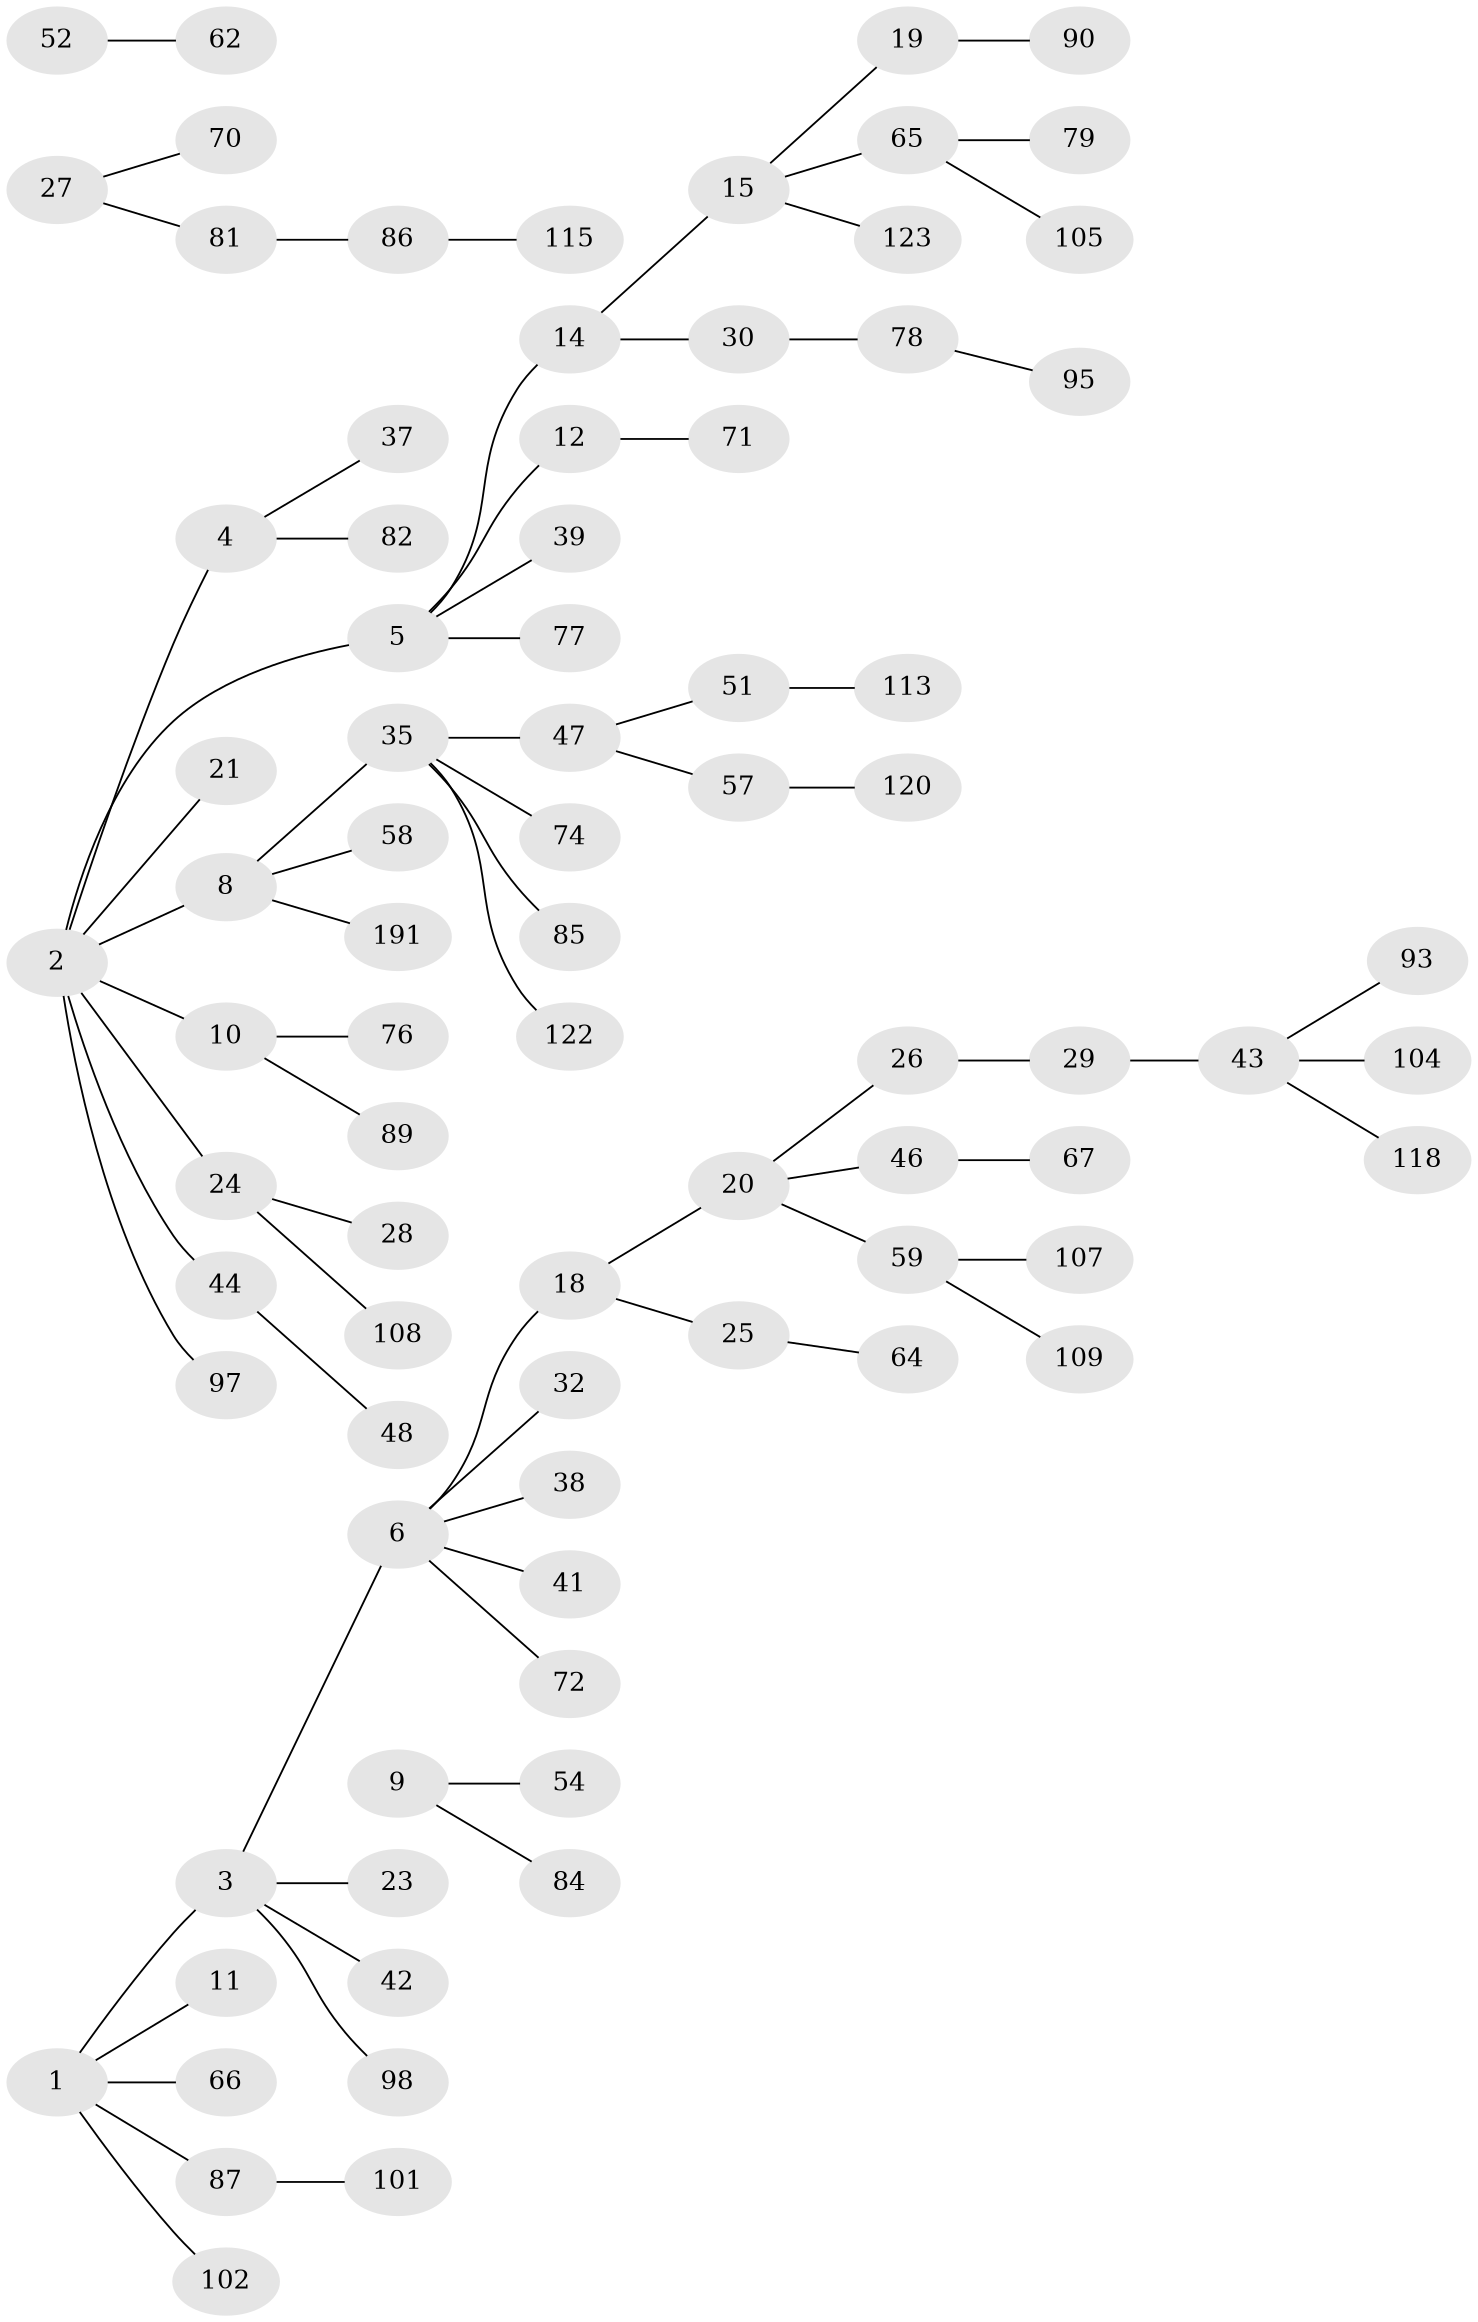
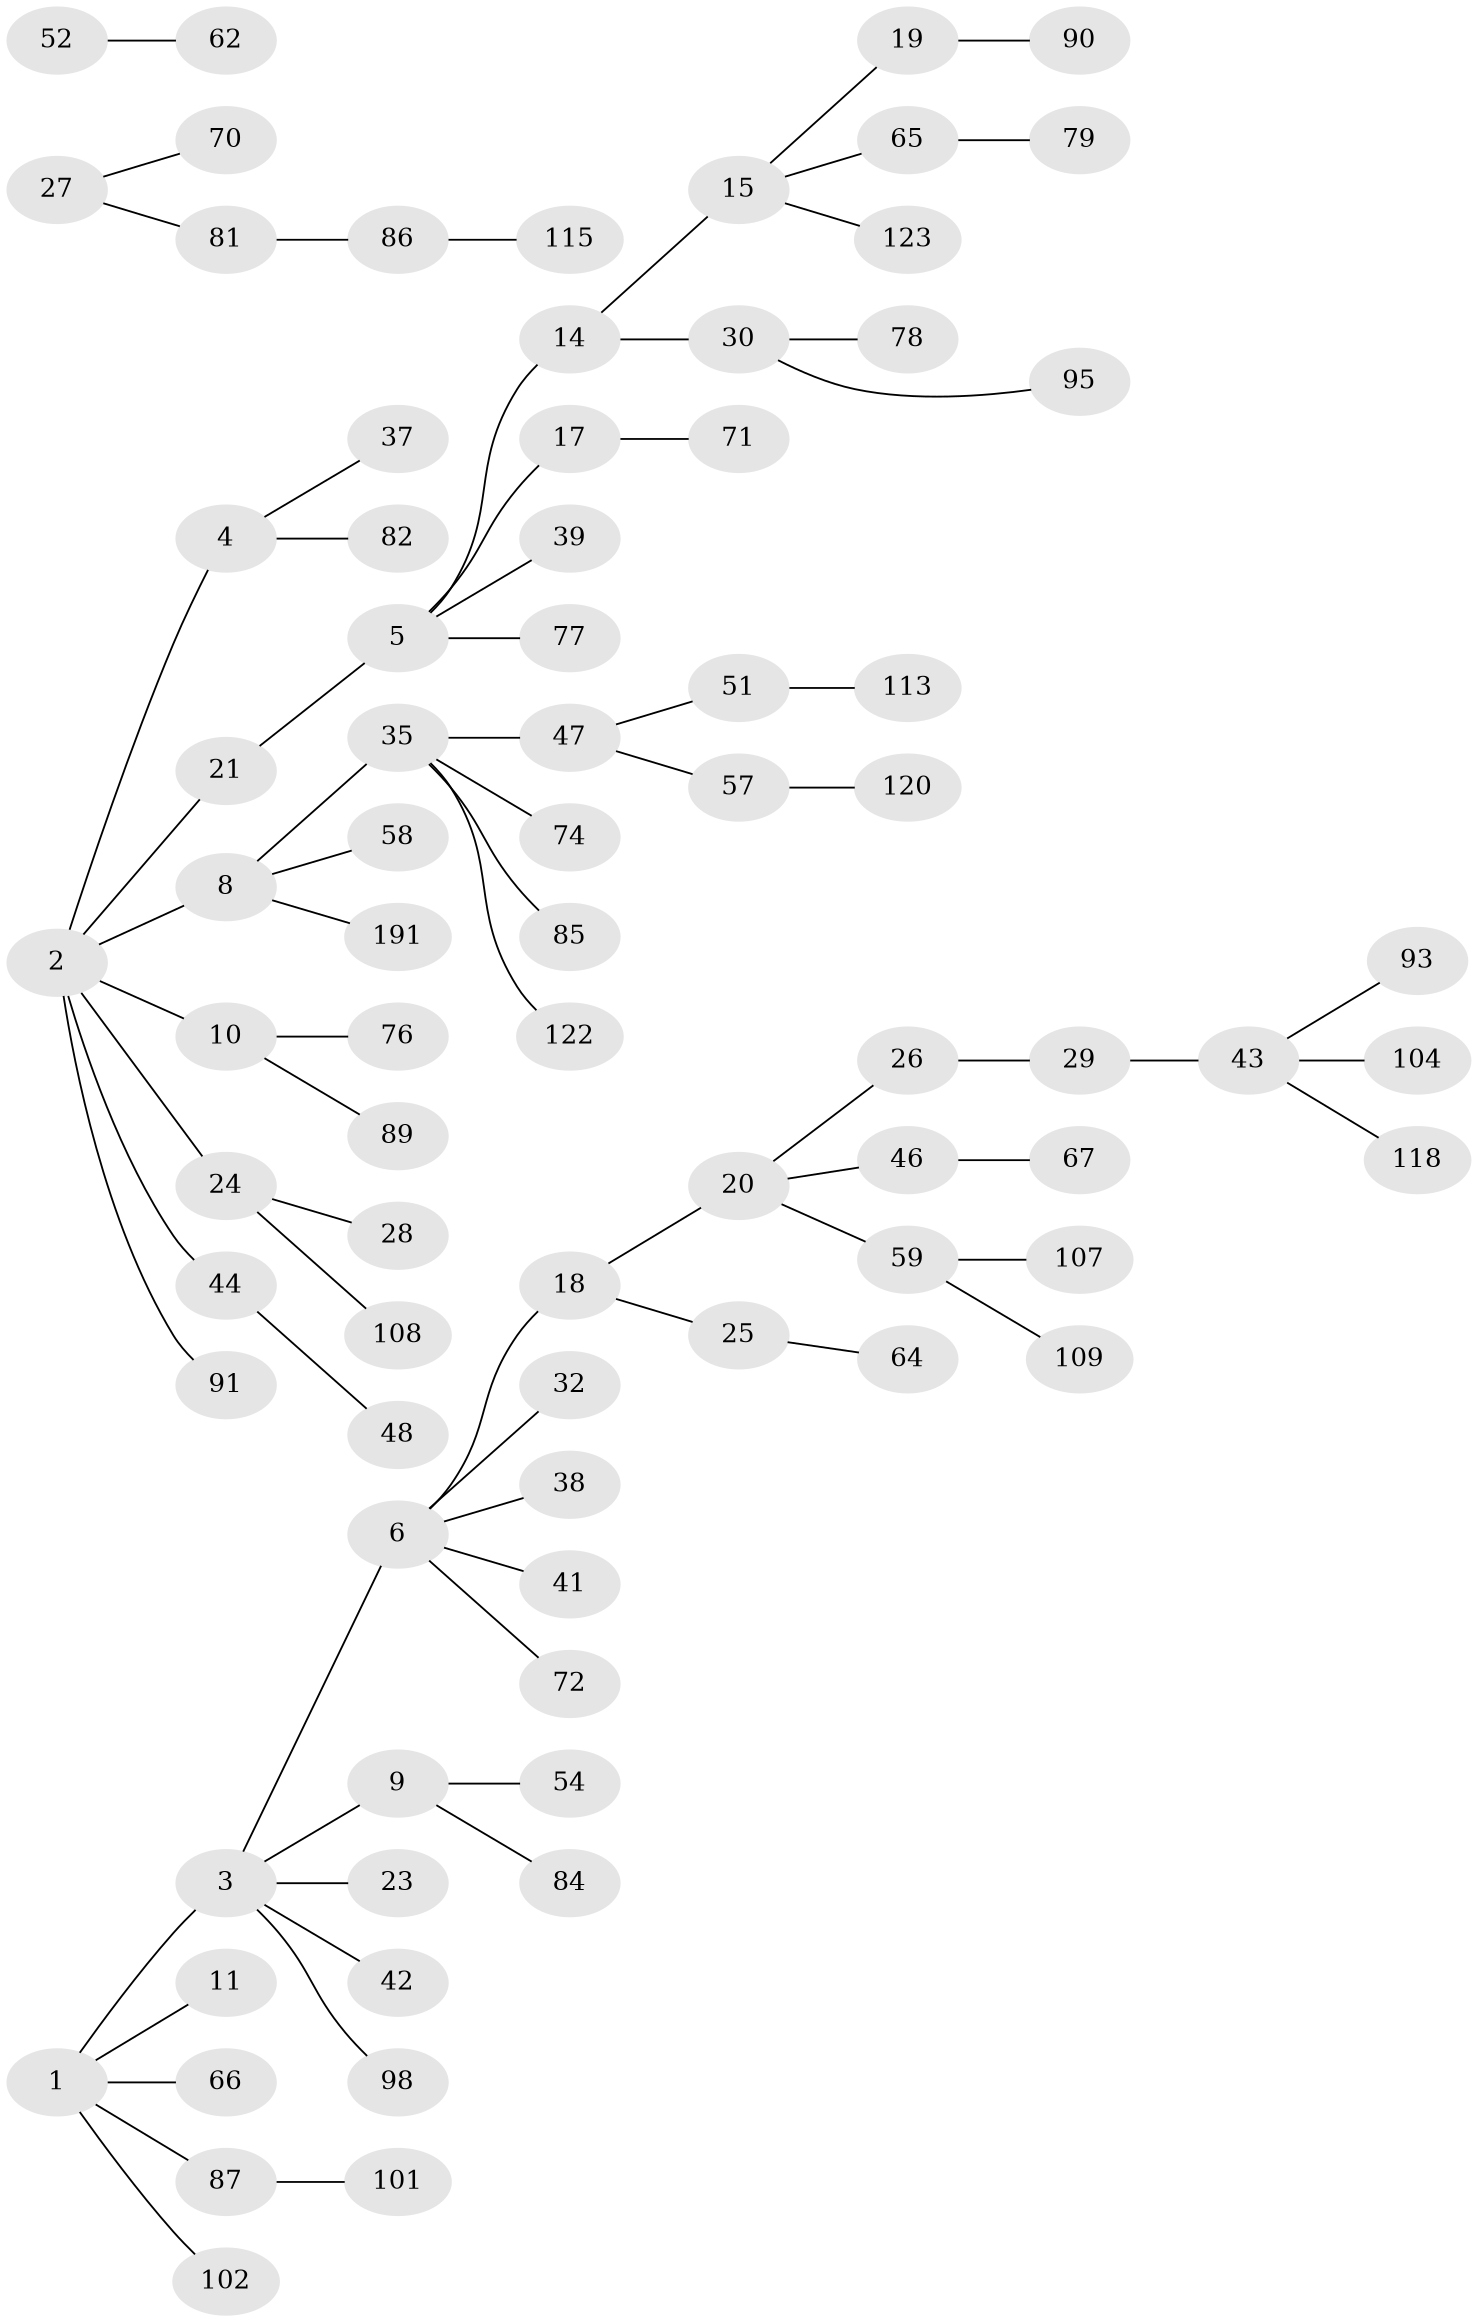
node "105": removed
edge "78" -- "95": now "30" -- "95"
node "12": label "12" -> "17"
edge "5" -- "2": now "5" -- "21"
node "97": label "97" -> "91"
edge "9" -- "3": added
